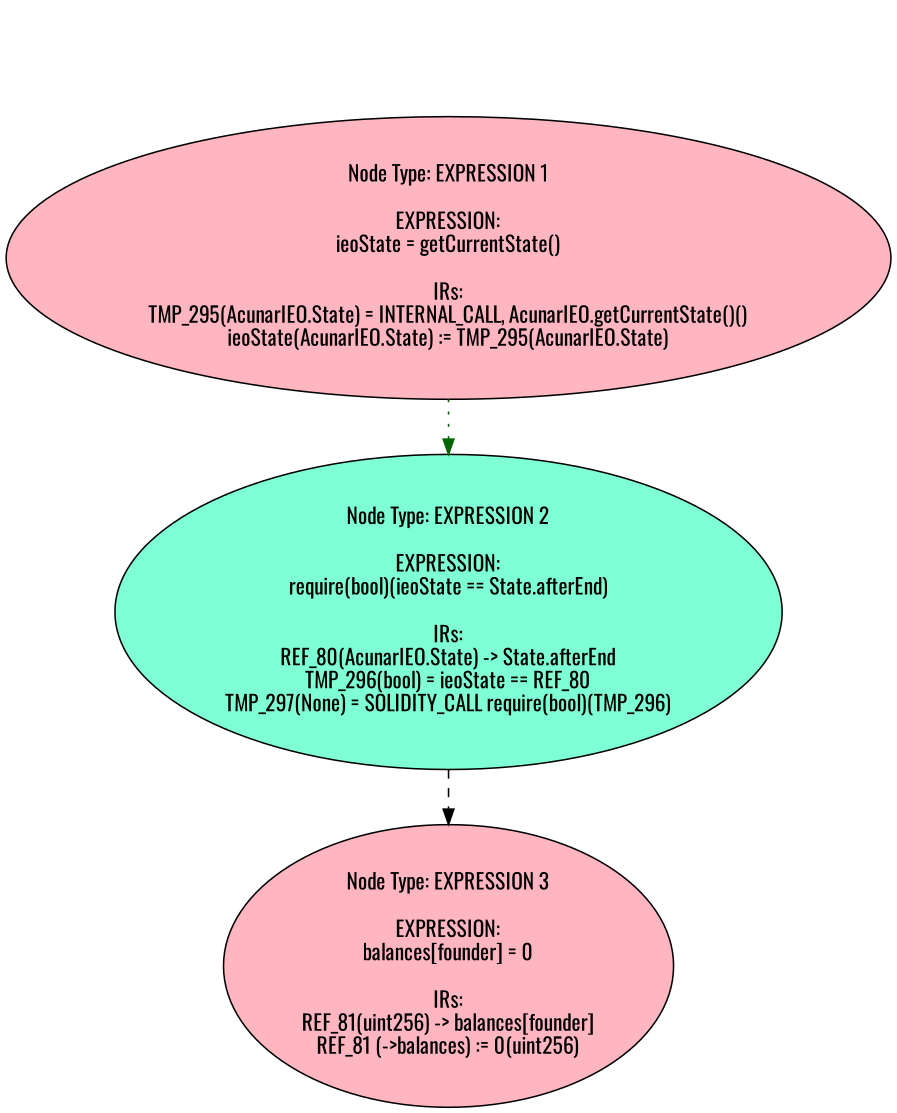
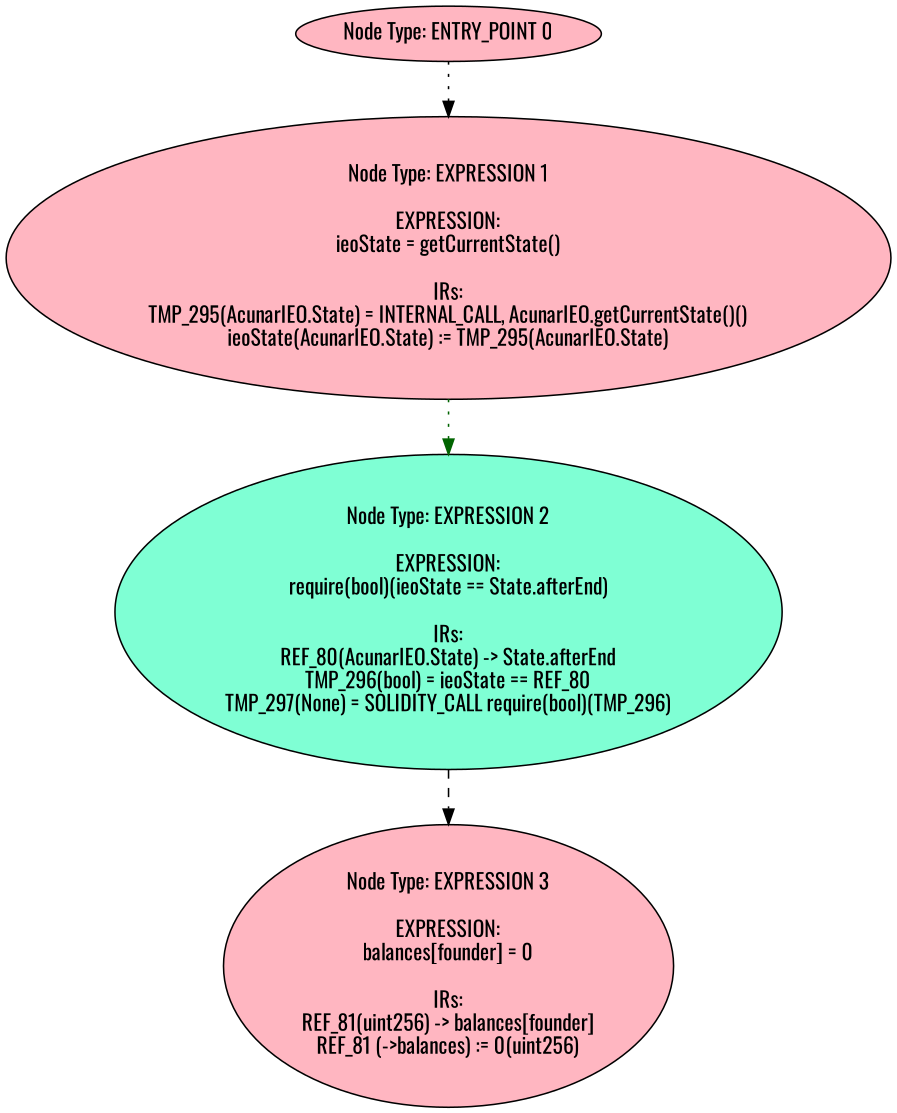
node "Node Type: ENTRY_POINT 0": added
